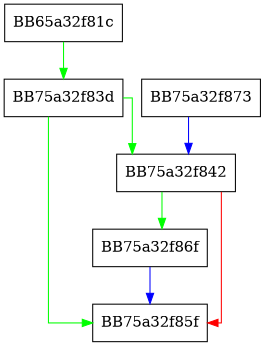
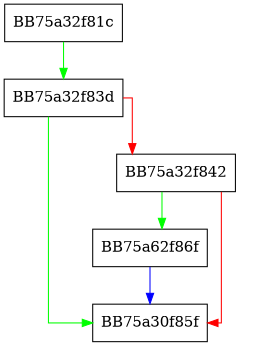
node "BB65a32f81c": label "BB65a32f81c" -> "BB75a32f81c"
node "BB75a32f873": removed
edge "BB75a32f83d" -> "BB75a32f842": color green -> red
node "BB75a32f86f": label "BB75a32f86f" -> "BB75a62f86f"
node "BB75a32f85f": label "BB75a32f85f" -> "BB75a30f85f"
